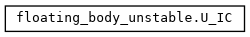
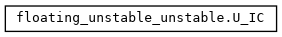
node "floating_body_unstable.U_IC": label "floating_body_unstable.U_IC" -> "floating_unstable_unstable.U_IC"
